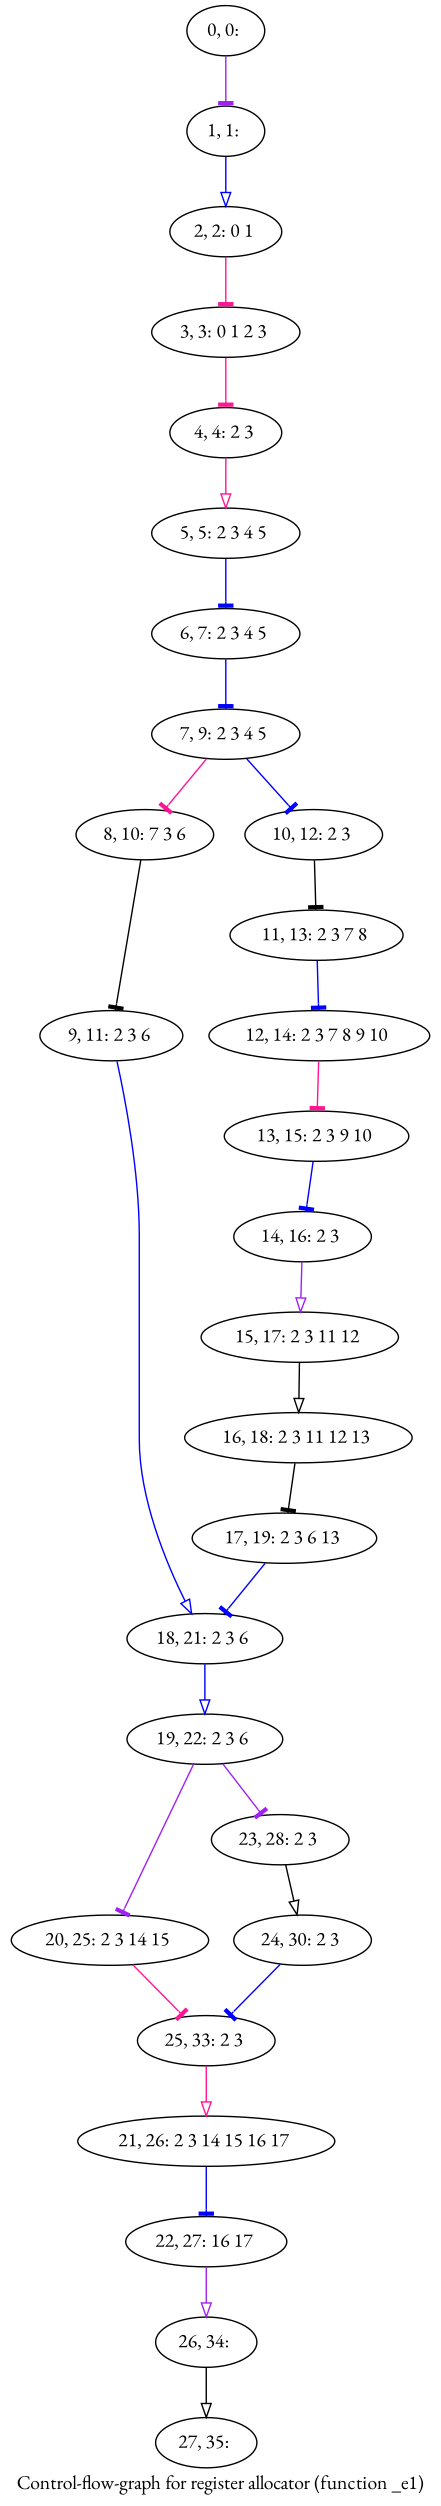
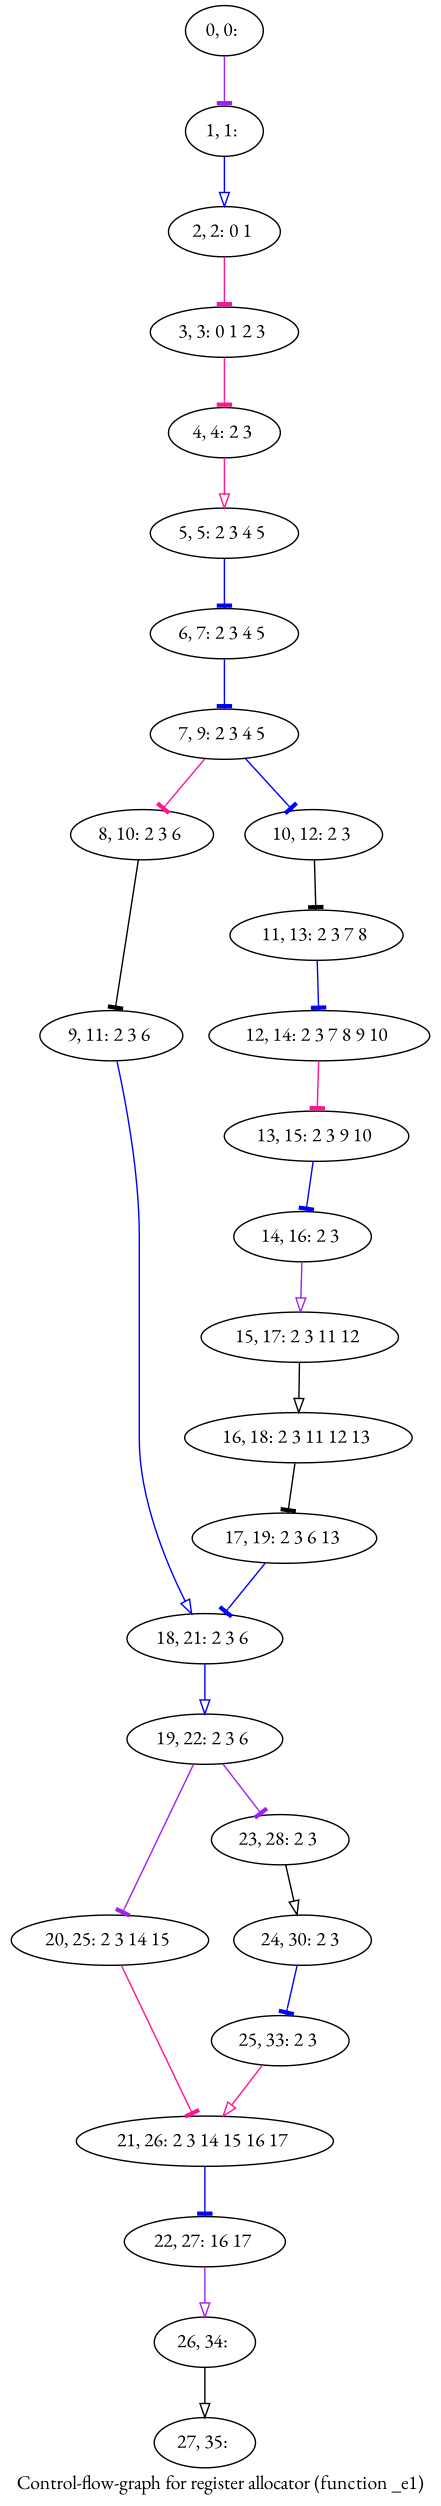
node "8, 10: 7 3 6": label "8, 10: 7 3 6" -> "8, 10: 2 3 6"
edge "20, 25: 2 3 14 15" -> "25, 33: 2 3": now "20, 25: 2 3 14 15" -> "21, 26: 2 3 14 15 16 17"
